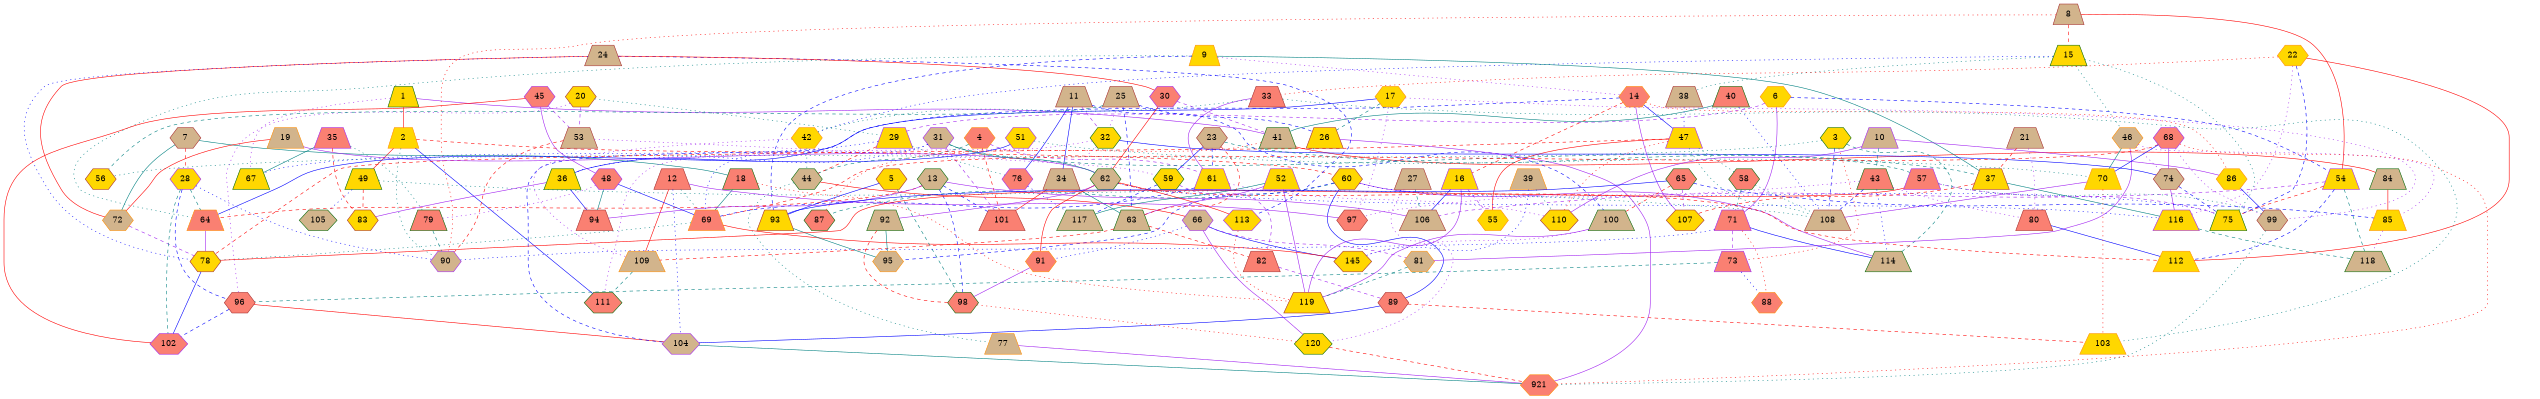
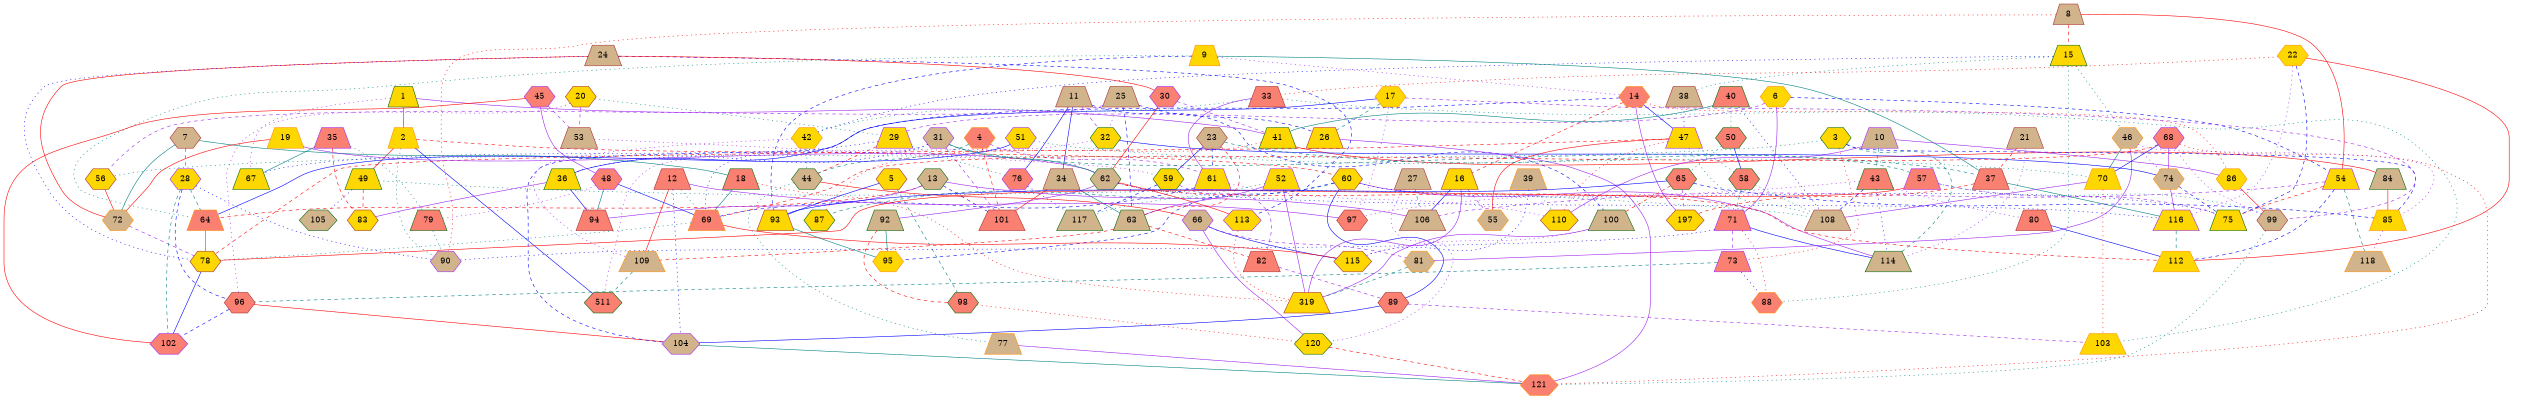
edge "15" -- "75": now "15" -- "88"
edge "17" -- "99": style dotted -> dashed
edge "25" -- "56": color teal -> purple
node "19": fillcolor tan -> gold
node "41": fillcolor tan -> gold
node "50": added
edge "53" -- "90": removed
node "16": color purple -> brown
edge "3" -- "108": now "3" -- "85"
node "37": fillcolor gold -> salmon
edge "21" -- "80": now "21" -- "114"
node "74": color brown -> darkorange
edge "56" -- "72": added
edge "52" -- "117": style solid -> dotted
edge "86" -- "99": color blue -> red
node "87": fillcolor salmon -> gold
node "55": fillcolor gold -> tan
node "107": label "107" -> "197"
edge "13" -- "98": removed
edge "79" -- "90": style dashed -> dotted
edge "116" -- "118": now "116" -- "112"
node "95": fillcolor tan -> gold
node "91": removed
node "145": label "145" -> "115"
node "118": color darkgreen -> darkorange
node "111": label "111" -> "511"
node "119": label "119" -> "319"
edge "89" -- "103": color red -> purple
node "921": label "921" -> "121"
